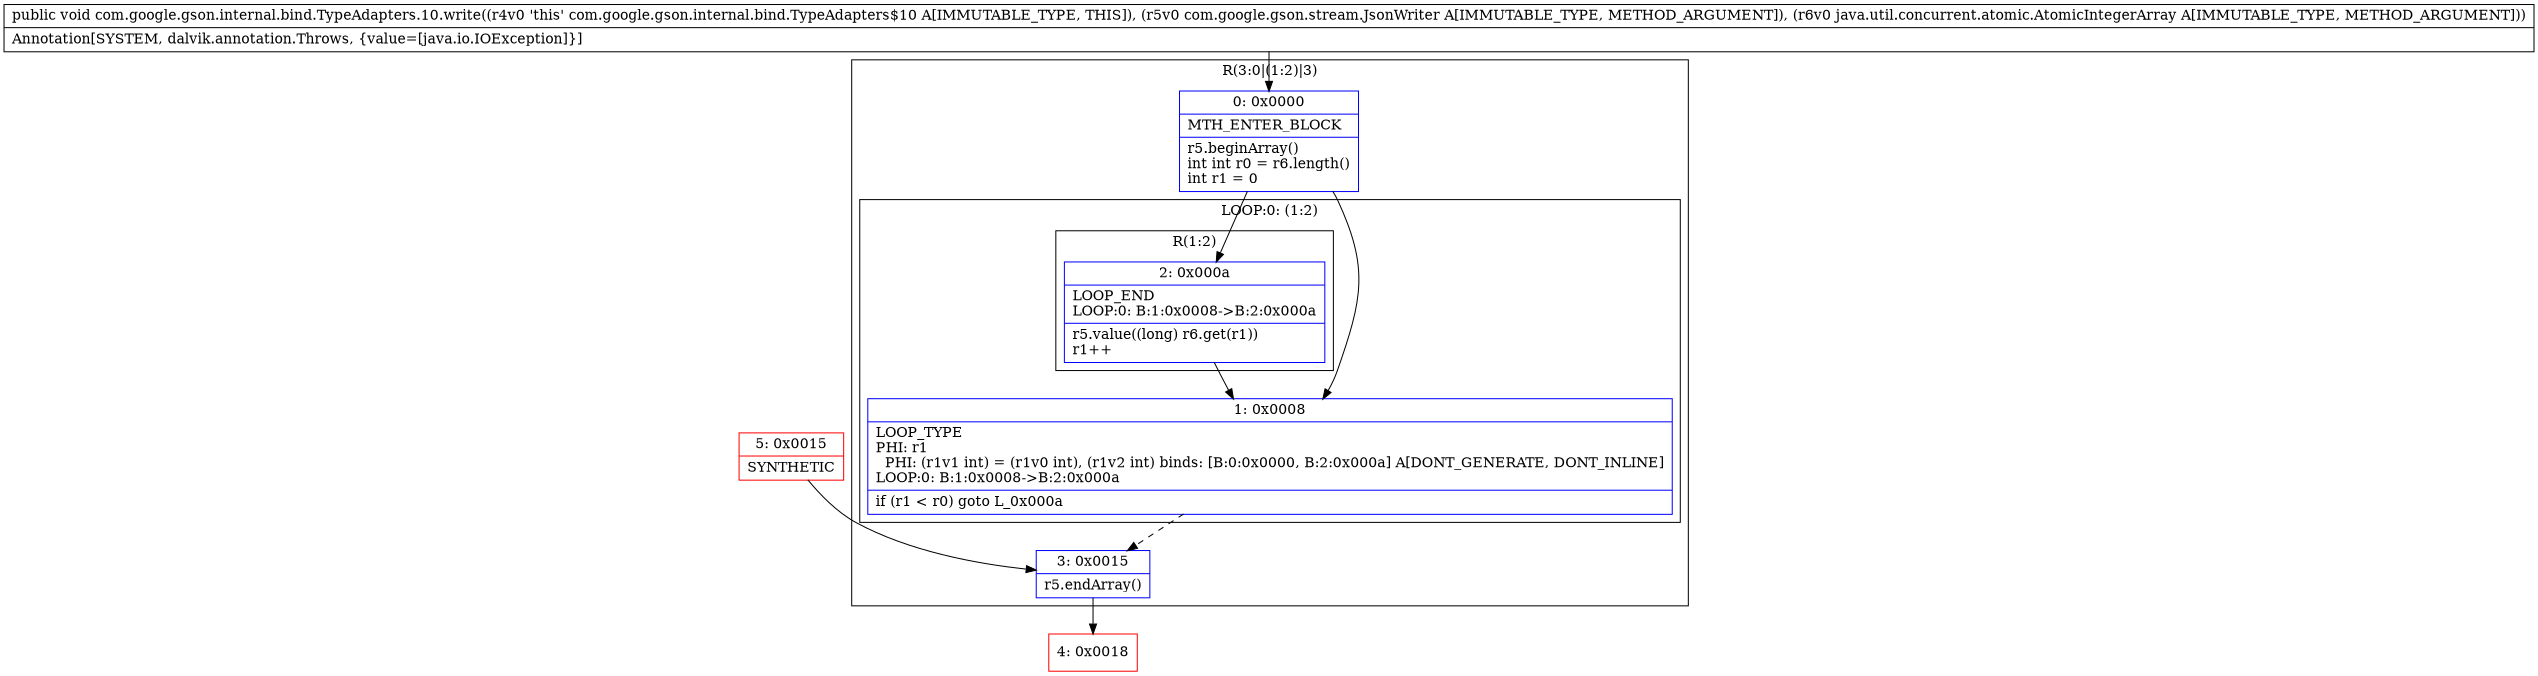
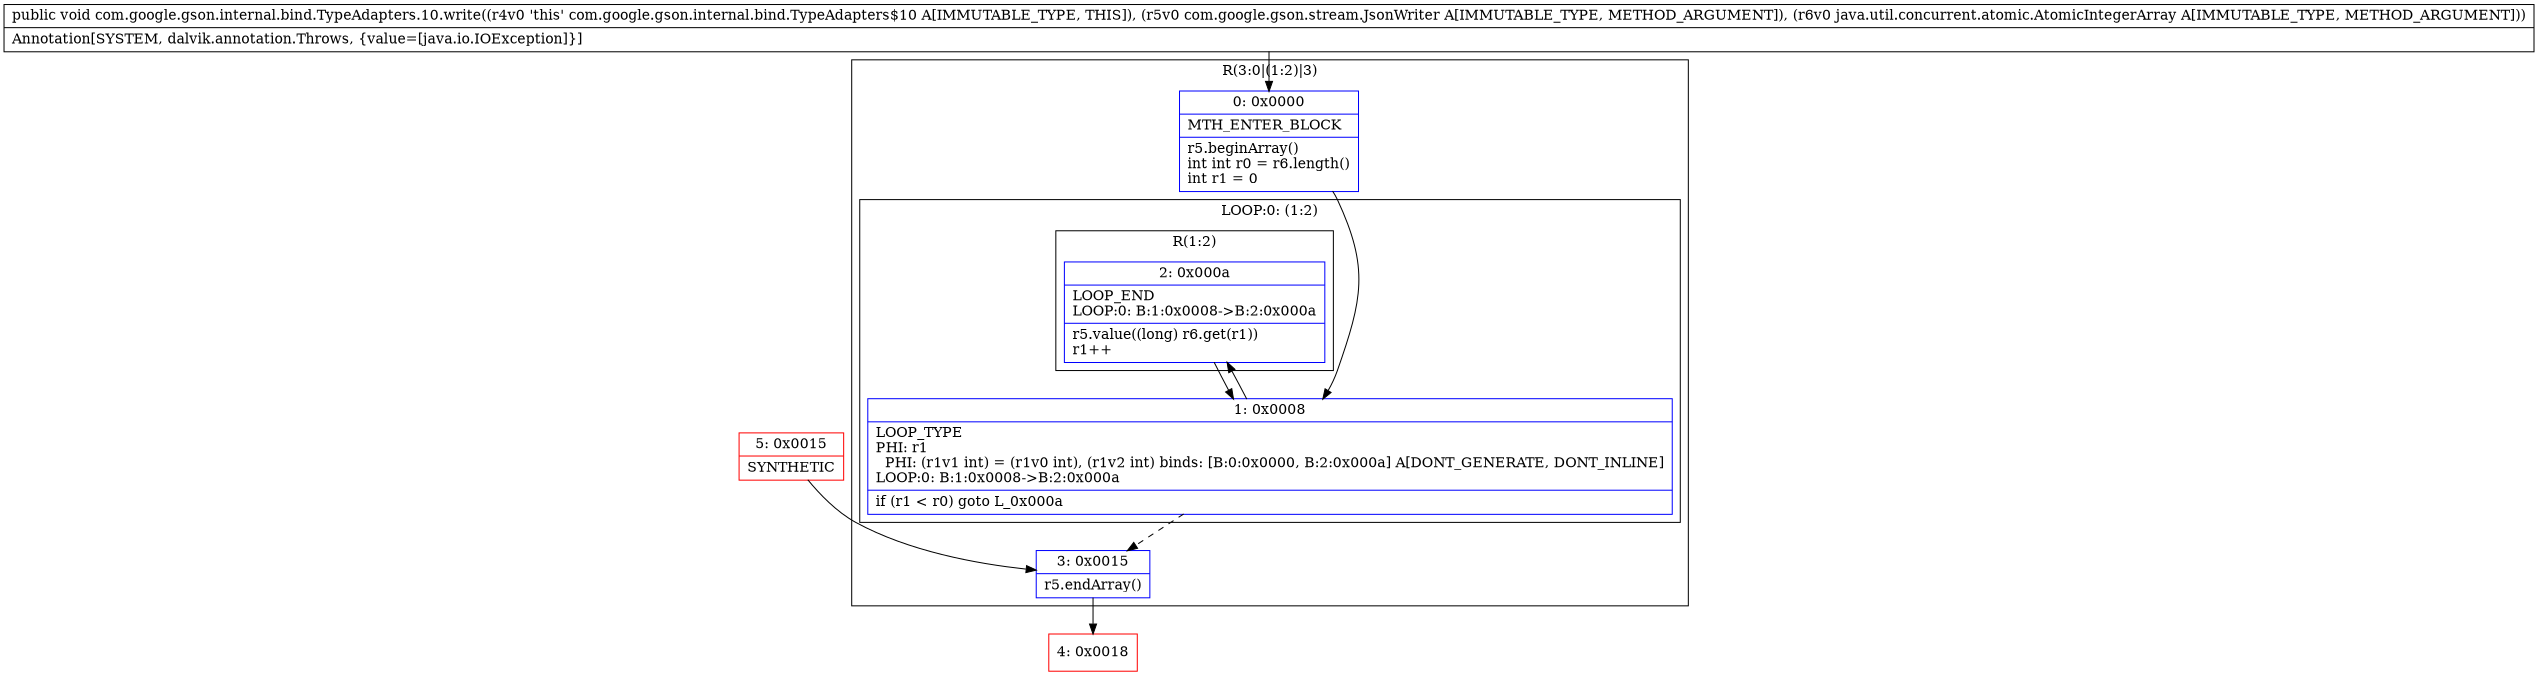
edge "0: 0x0000" -> "2: 0x000a": now "1: 0x0008" -> "2: 0x000a"
